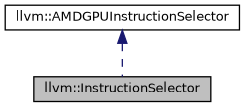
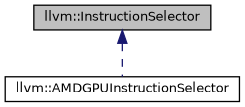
edge "llvm::InstructionSelector" -> "llvm::AMDGPUInstructionSelector": reversed
